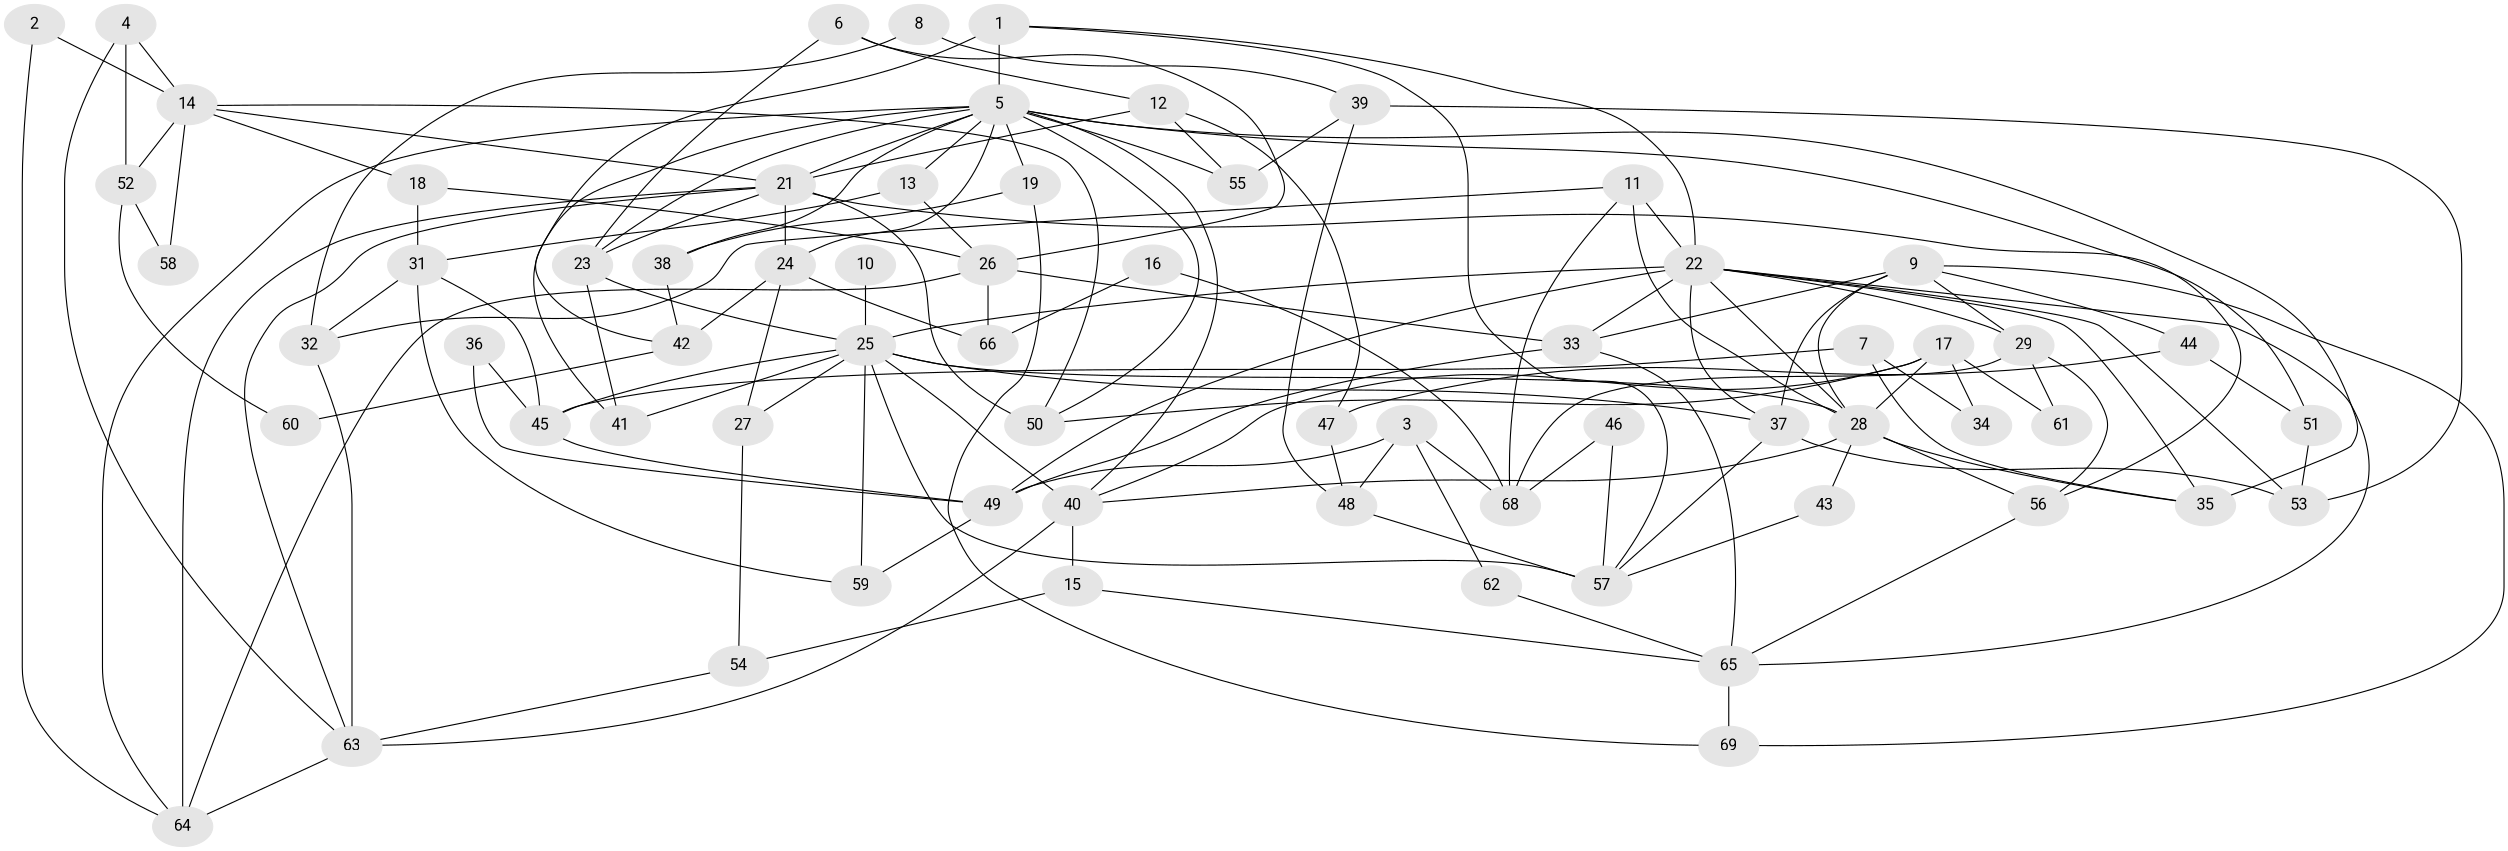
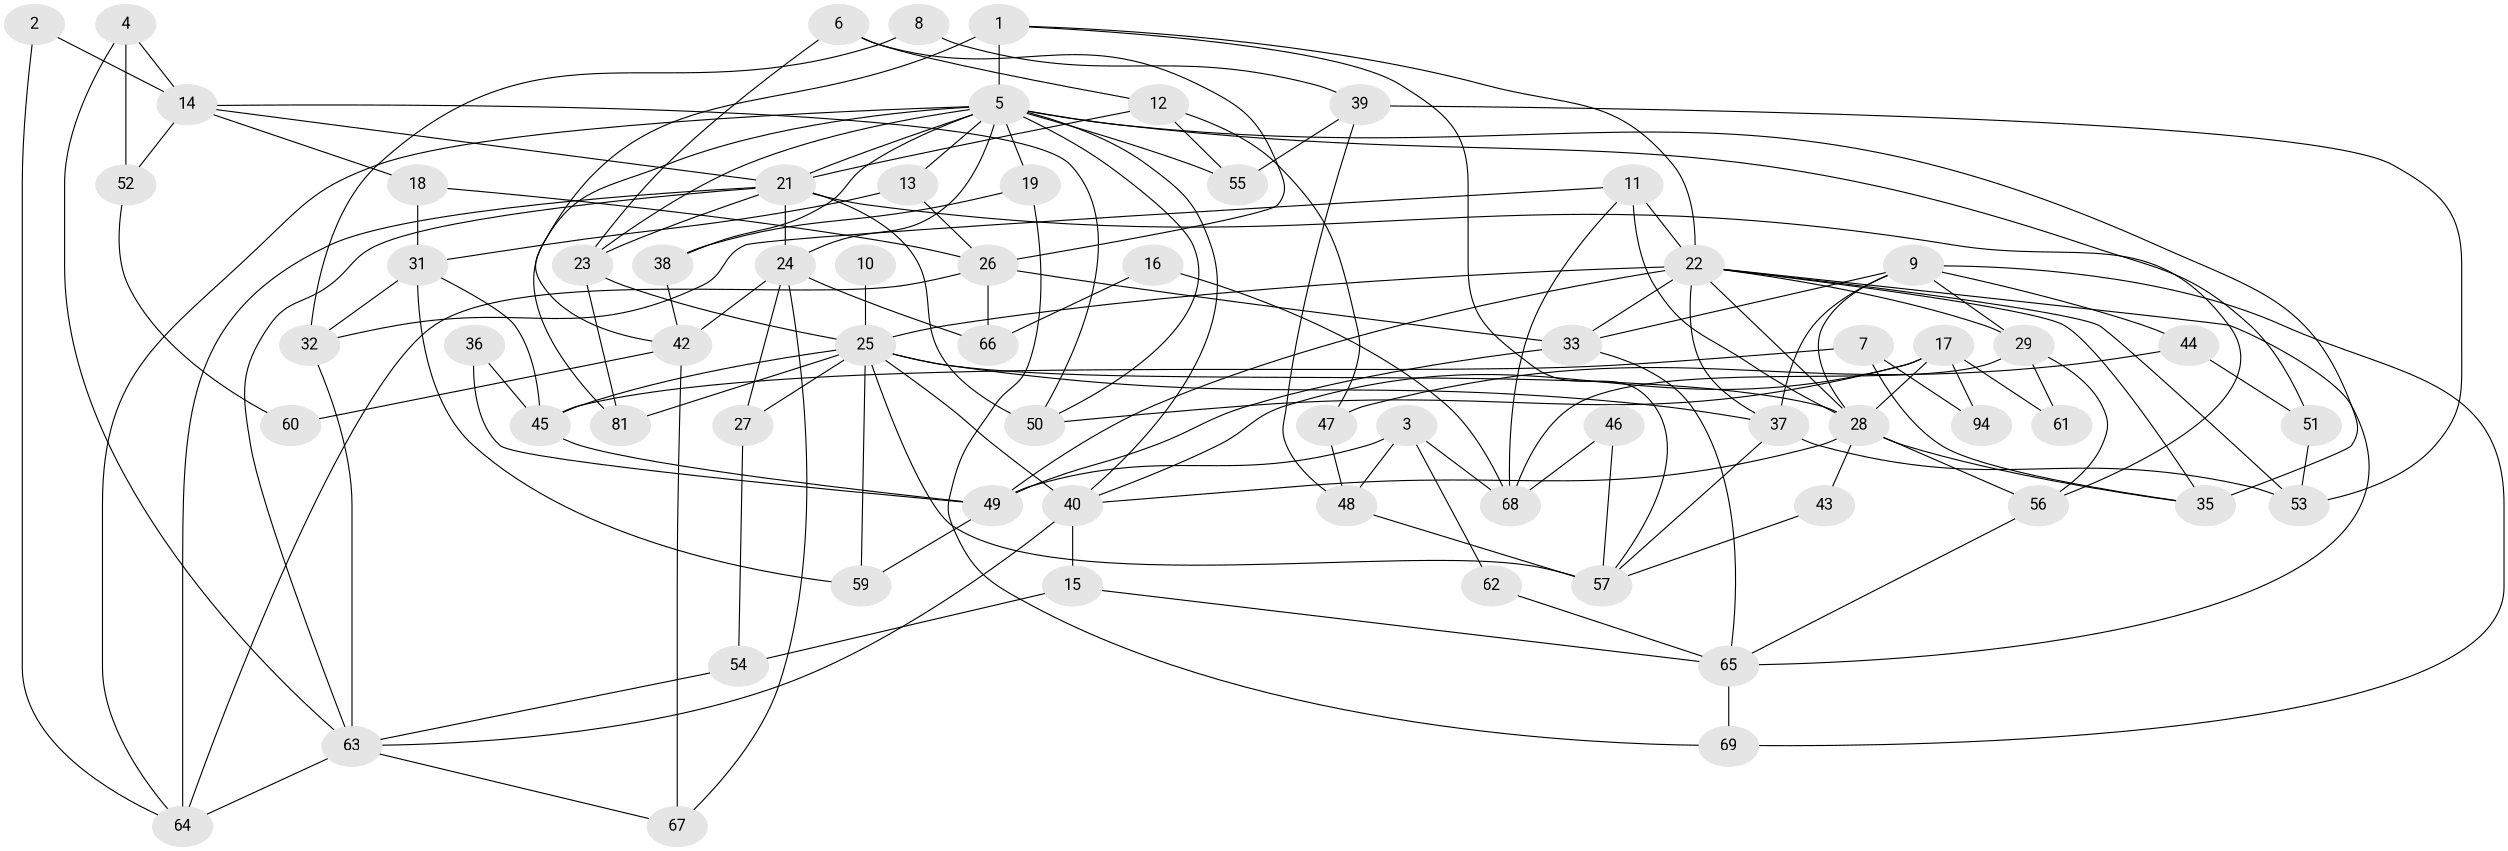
node "58": removed
node "41": label "41" -> "81"
node "34": label "34" -> "94"
node "67": added
